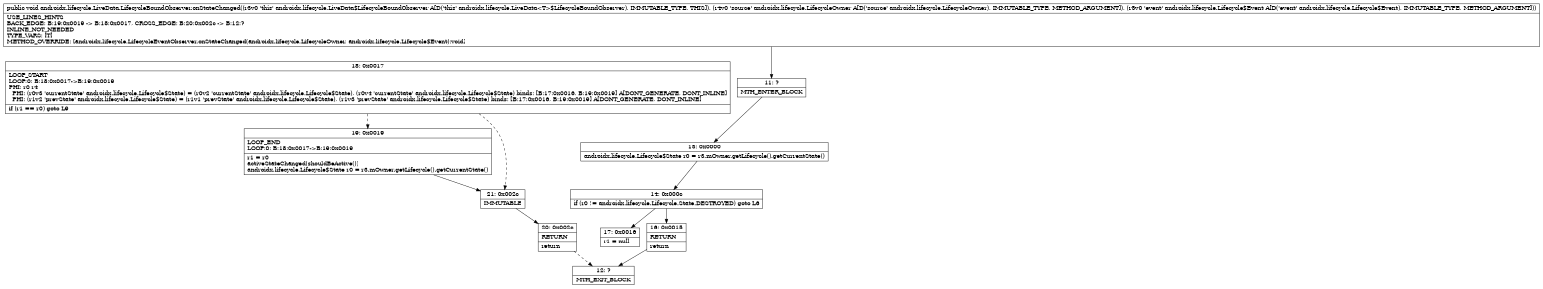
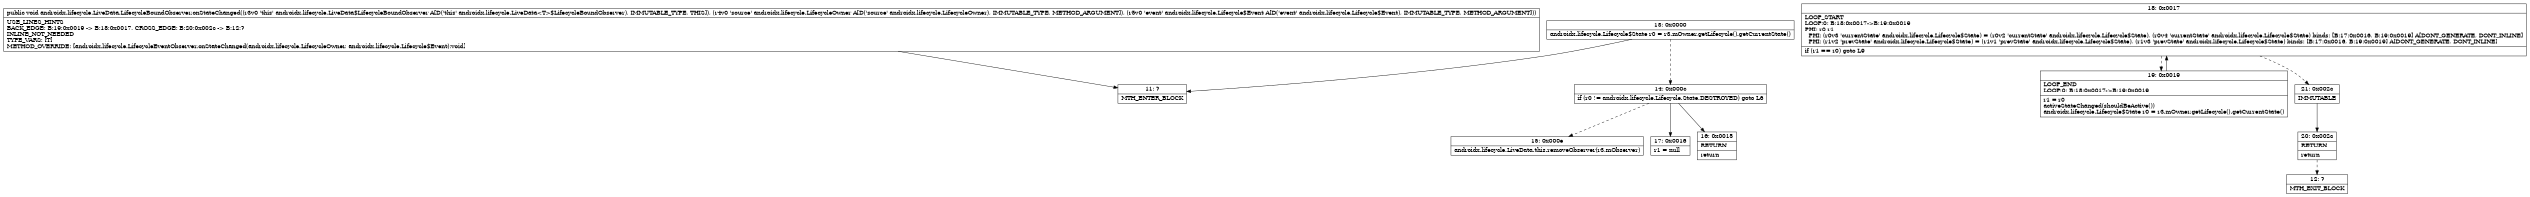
node "18: 0x0017": text "PHI: r0 r4" -> "PHI: r0 r1"
edge "11: ?" -> "13: 0x0000": reversed
node "15: 0x000e": added
edge "13: 0x0000" -> "14: 0x000c": style solid -> dashed
edge "19: 0x0019" -> "21: 0x002c": now "19: 0x0019" -> "18: 0x0017"
edge "16: 0x0015" -> "12: ?": removed
